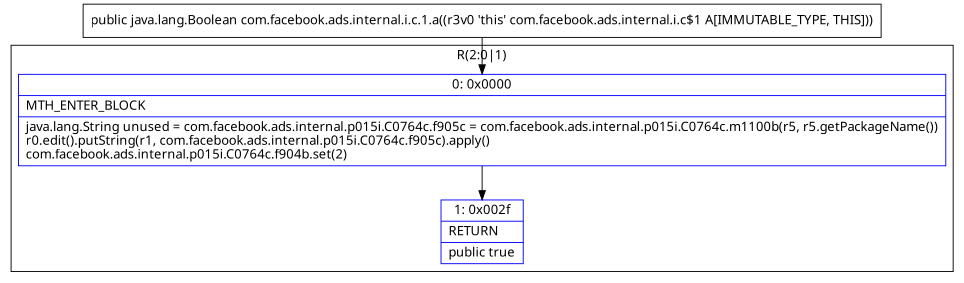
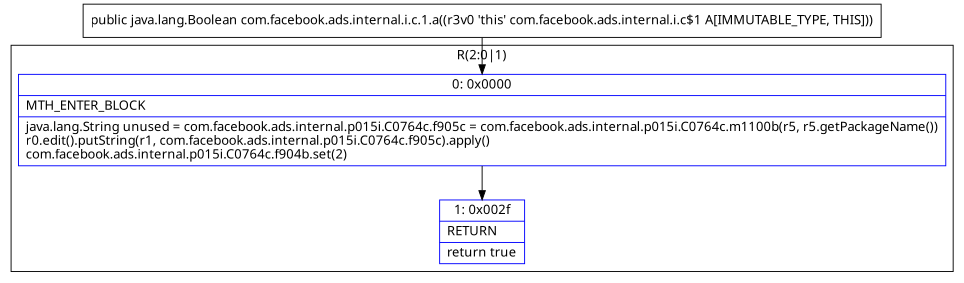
node "1: 0x002f": text "public true" -> "return true"
